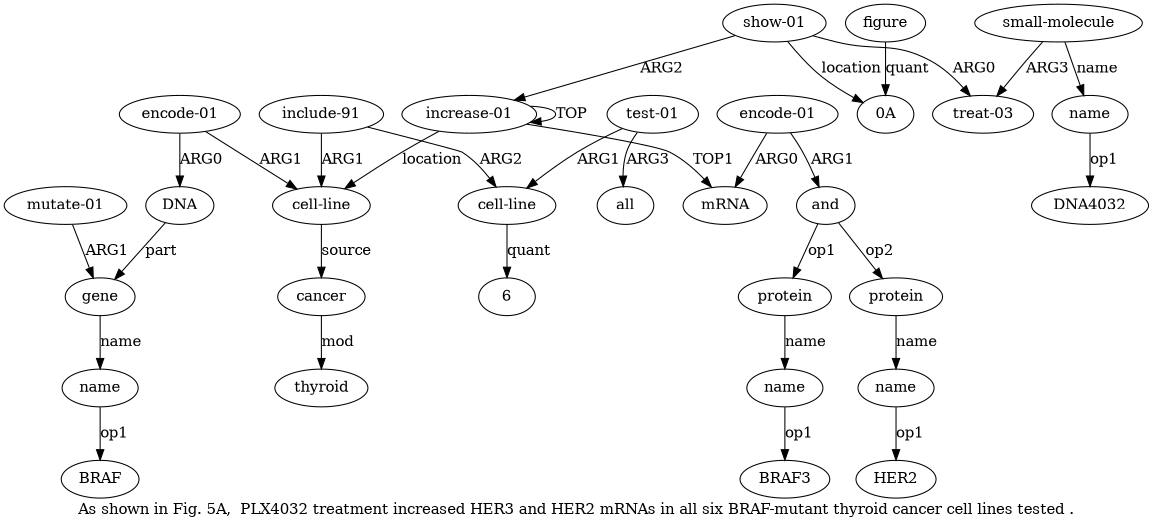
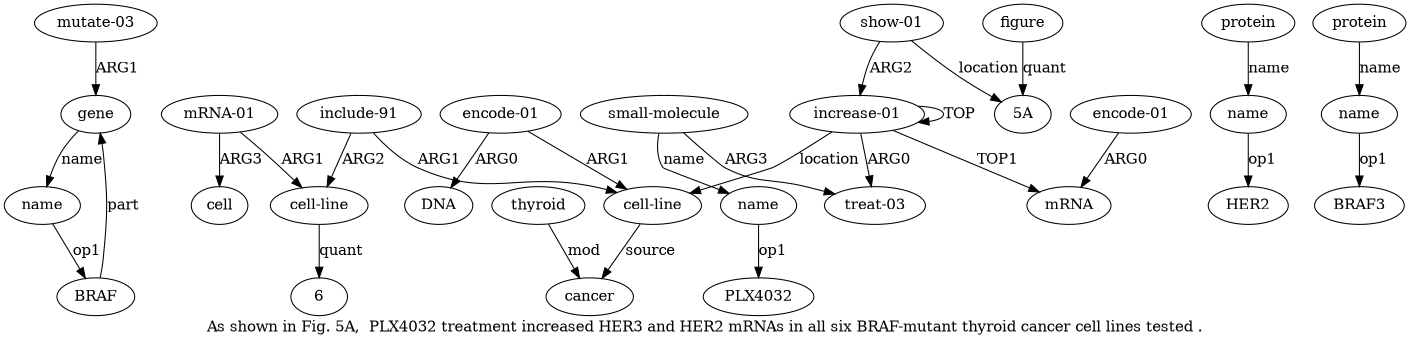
edge "show-01" -> "treat-03": now "increase-01" -> "treat-03"
node "test-01": label "test-01" -> "mRNA-01"
node "0A": label "0A" -> "5A"
node "mutate-01": label "mutate-01" -> "mutate-03"
node "all": label "all" -> "cell"
node "and": removed
node "DNA4032": label "DNA4032" -> "PLX4032"
edge "DNA" -> "gene": now "BRAF" -> "gene"
edge "cancer" -> "thyroid": reversed
